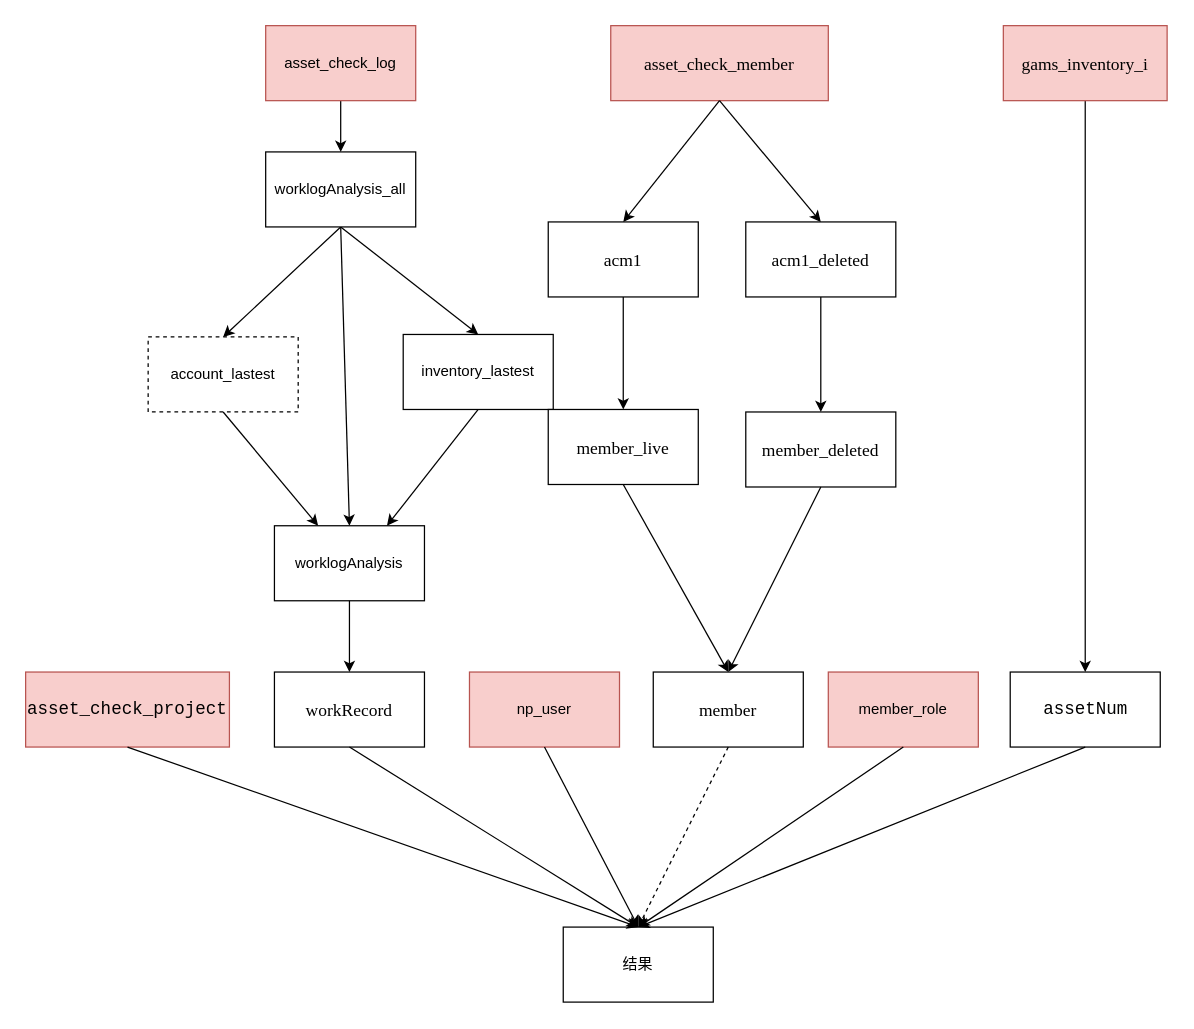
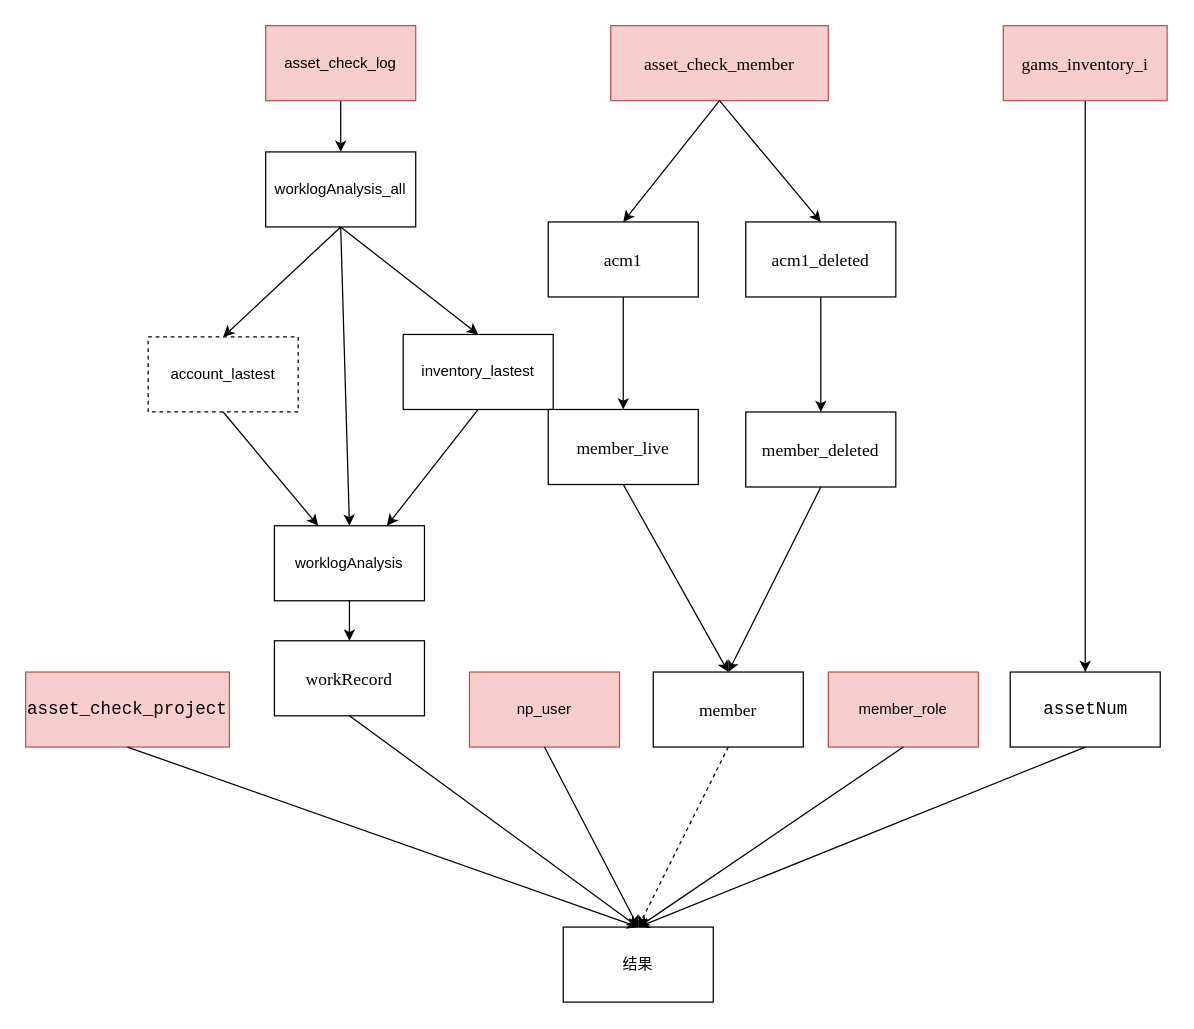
node "workRecord": moved (349, 709) -> (349, 678)
